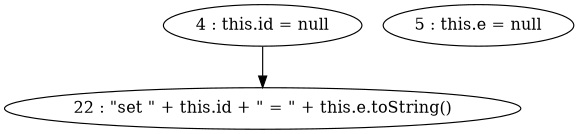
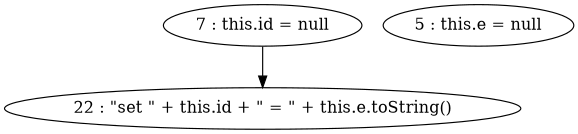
node "4 : this.id = null": label "4 : this.id = null" -> "7 : this.id = null"
